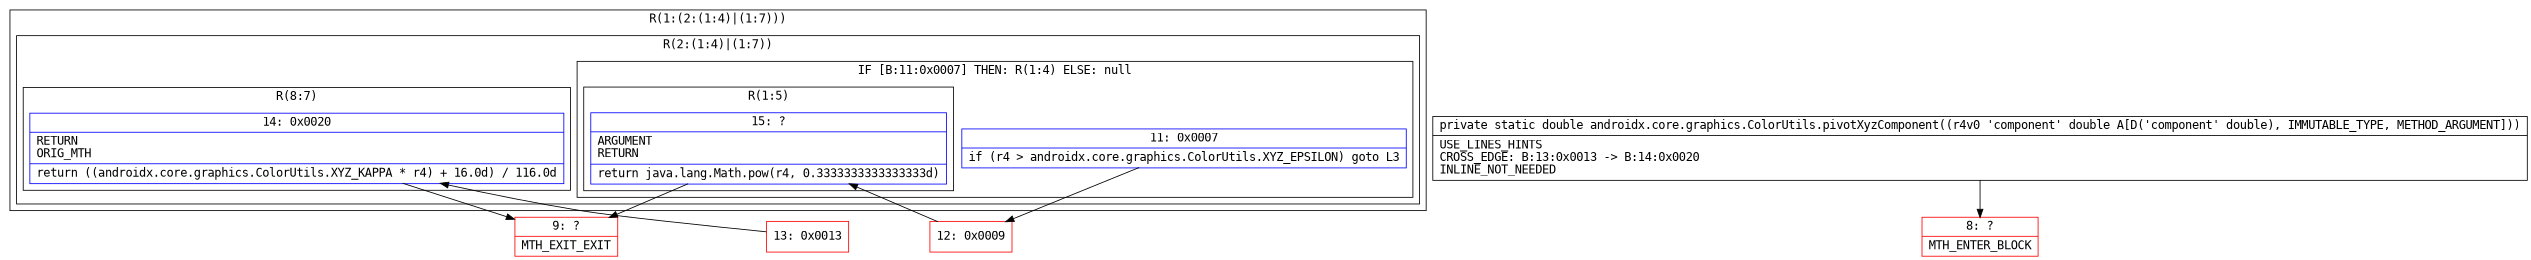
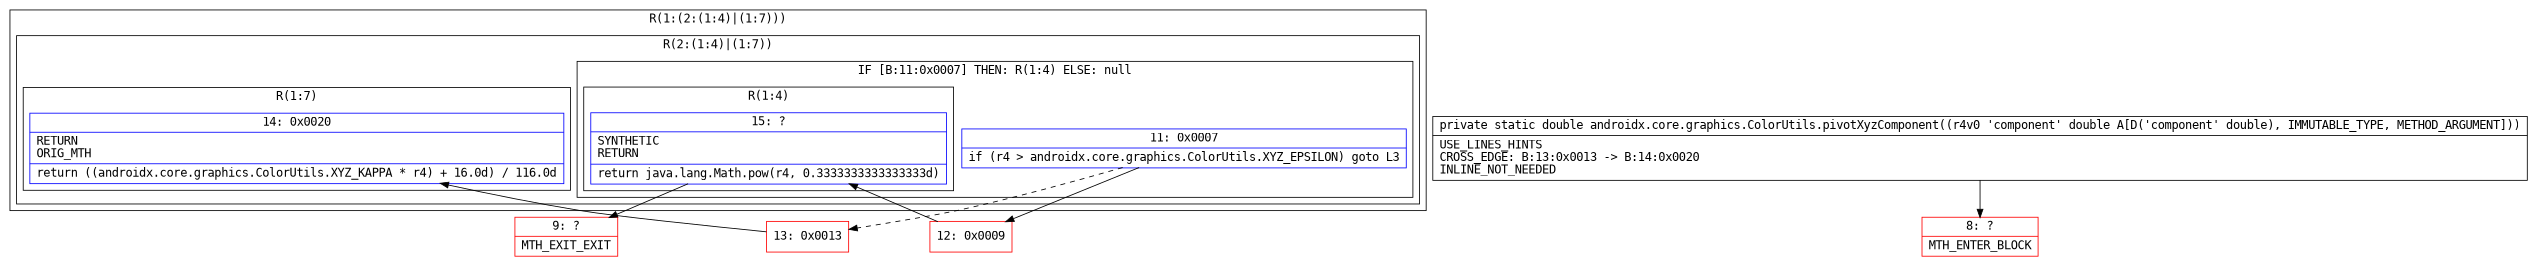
cluster "R(8:7)": label "R(8:7)" -> "R(1:7)"
cluster "R(1:5)": label "R(1:5)" -> "R(1:4)"
node "15: ?": text "ARGUMENT" -> "SYNTHETIC"
edge "11: 0x0007" -> "13: 0x0013": added
edge "14: 0x0020" -> "9: ?": removed
